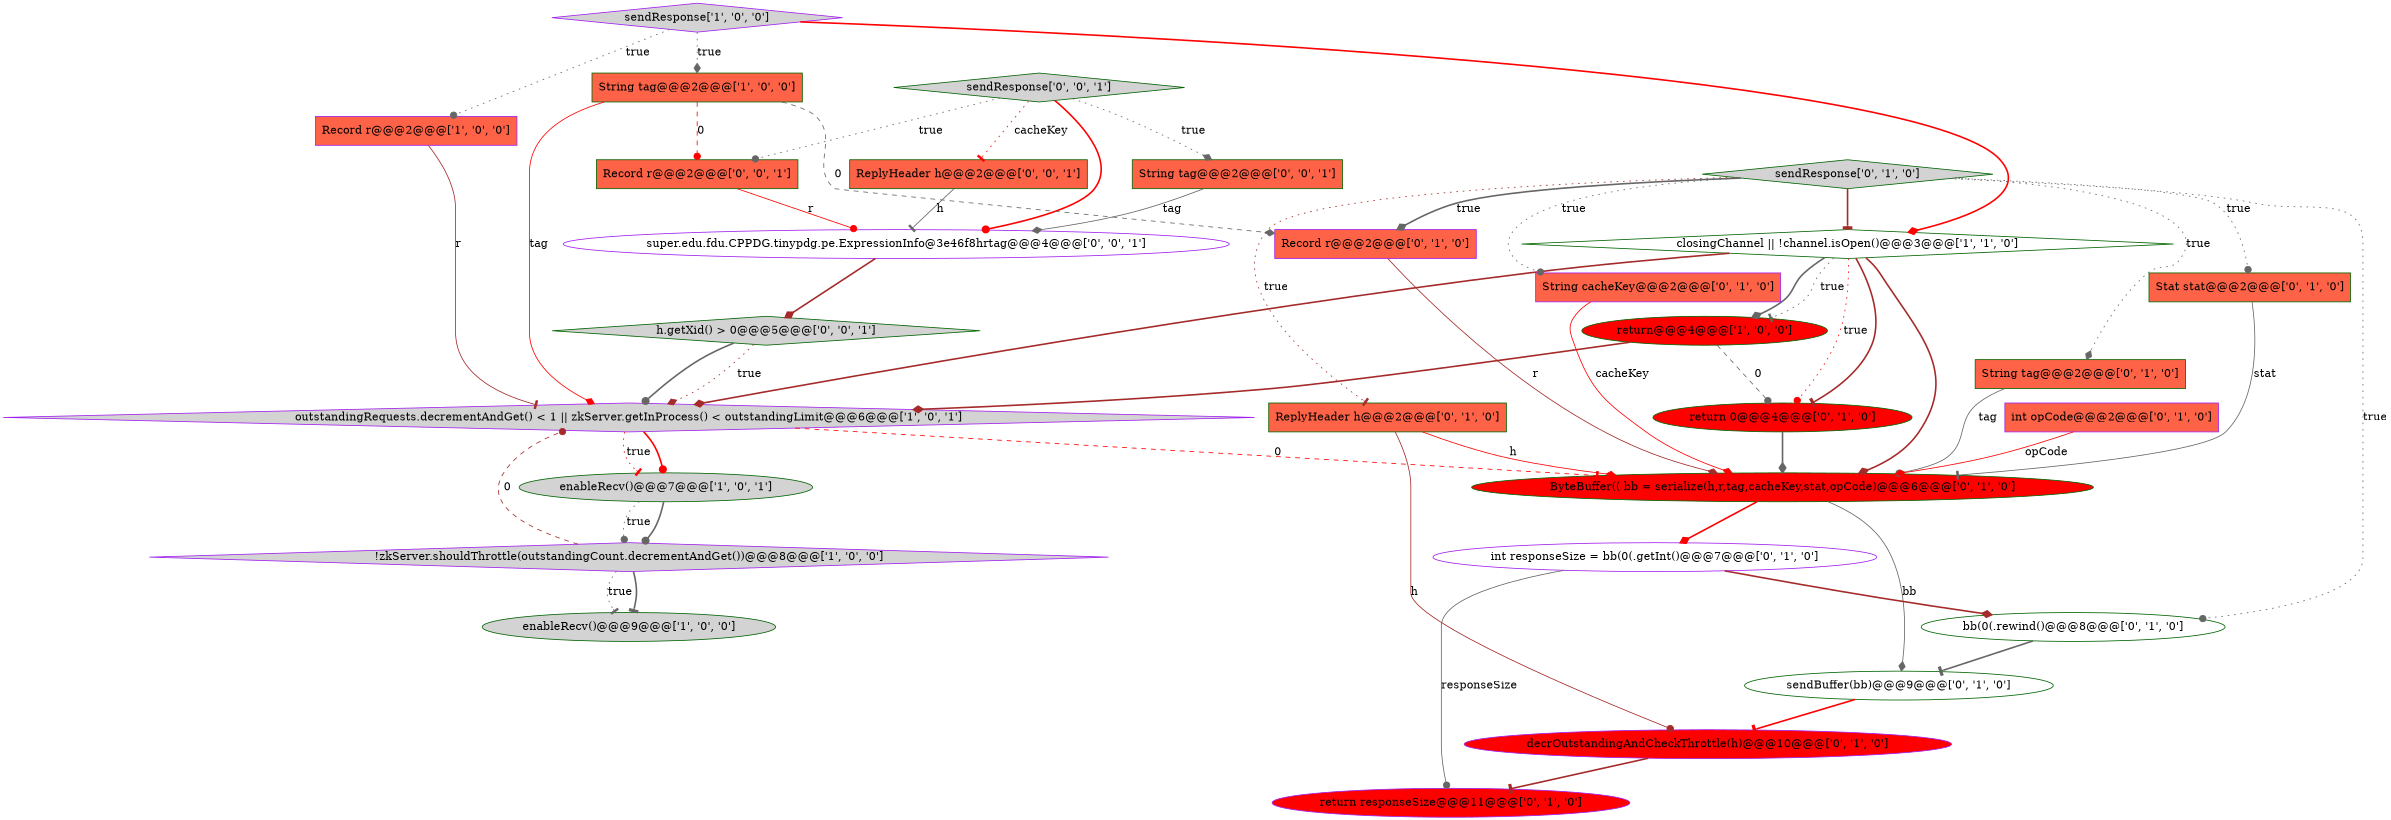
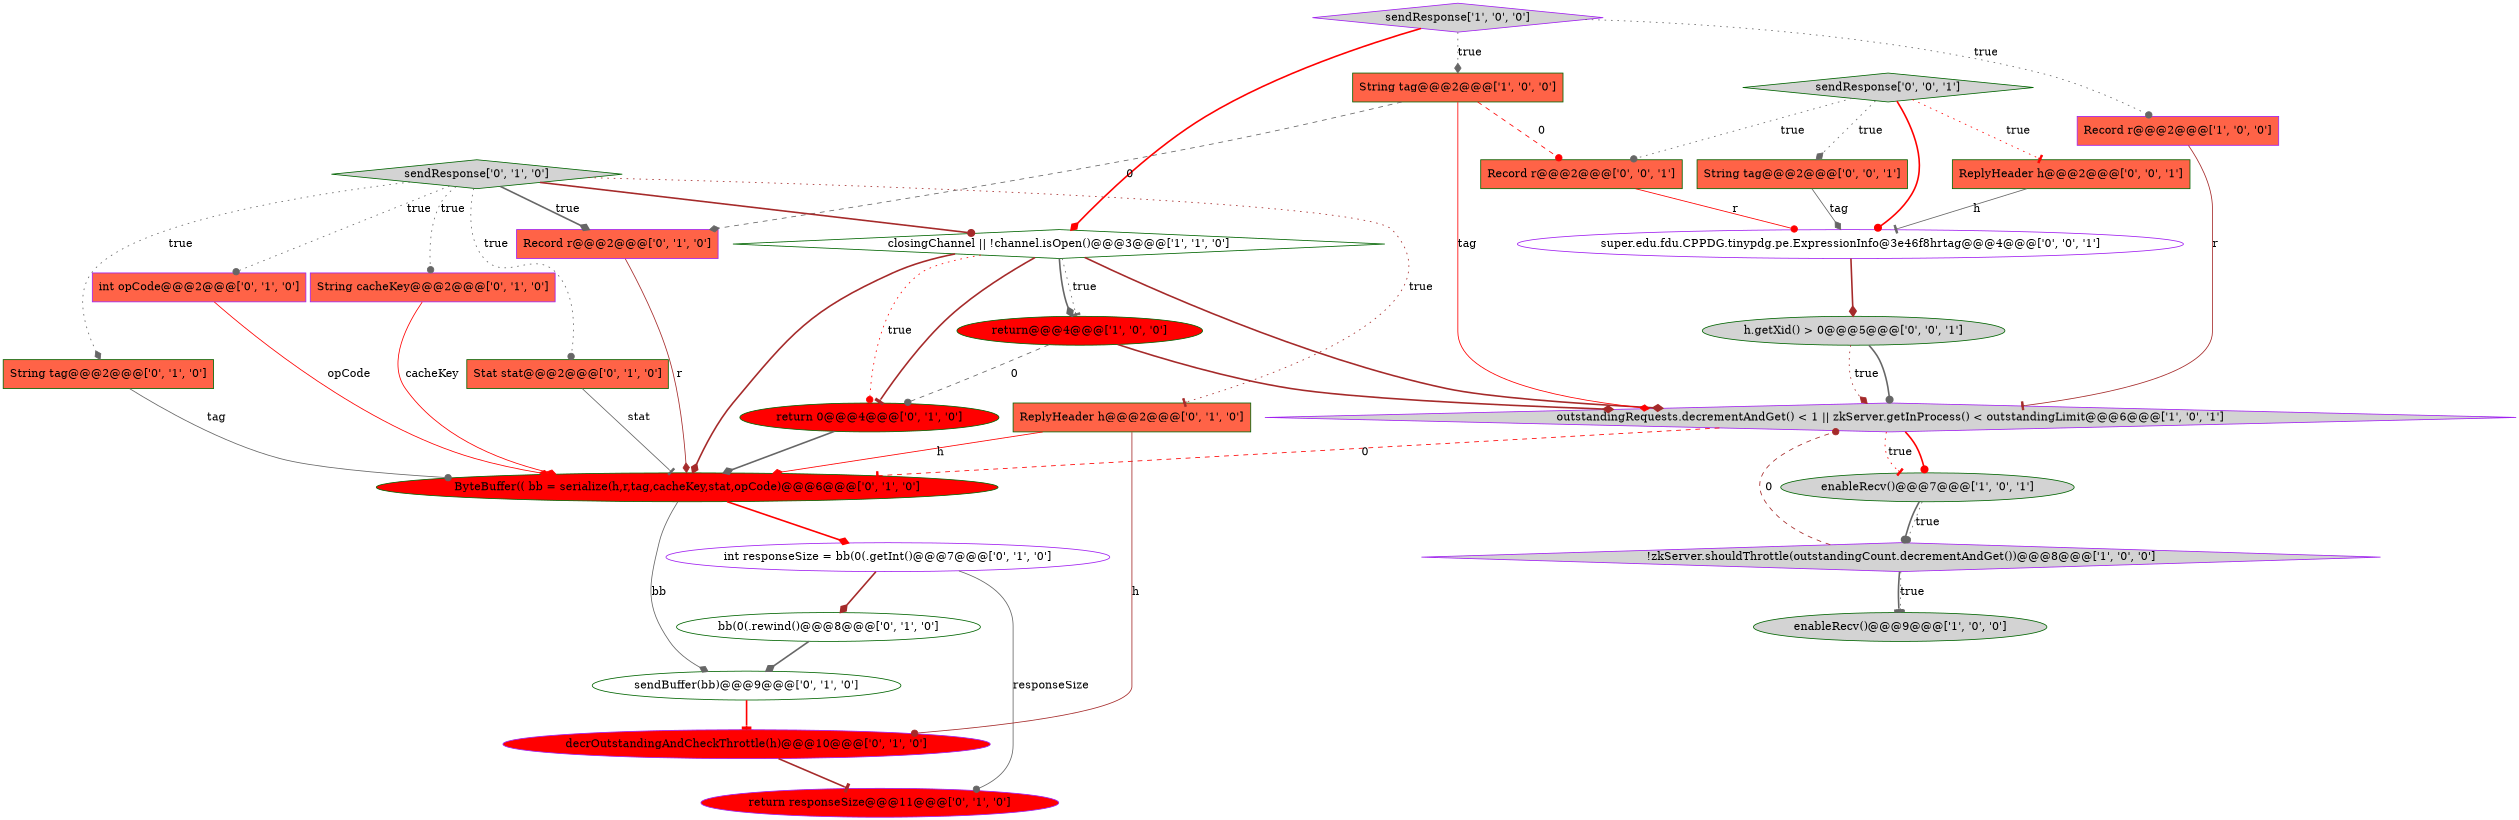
edge "sendResponse['0', '0', '1']" -> "ReplyHeader h@@@2@@@['0', '0', '1']": label "cacheKey" -> "true"
edge "sendResponse['0', '1', '0']" -> "closingChannel || !channel.isOpen()@@@3@@@['1', '1', '0']": arrowhead tee -> dot
edge "sendResponse['0', '1', '0']" -> "bb(0(.rewind()@@@8@@@['0', '1', '0']": now "sendResponse['0', '1', '0']" -> "int opCode@@@2@@@['0', '1', '0']"
node "h.getXid() > 0@@@5@@@['0', '0', '1']": shape diamond -> ellipse
edge "bb(0(.rewind()@@@8@@@['0', '1', '0']" -> "sendBuffer(bb)@@@9@@@['0', '1', '0']": arrowhead tee -> diamond
